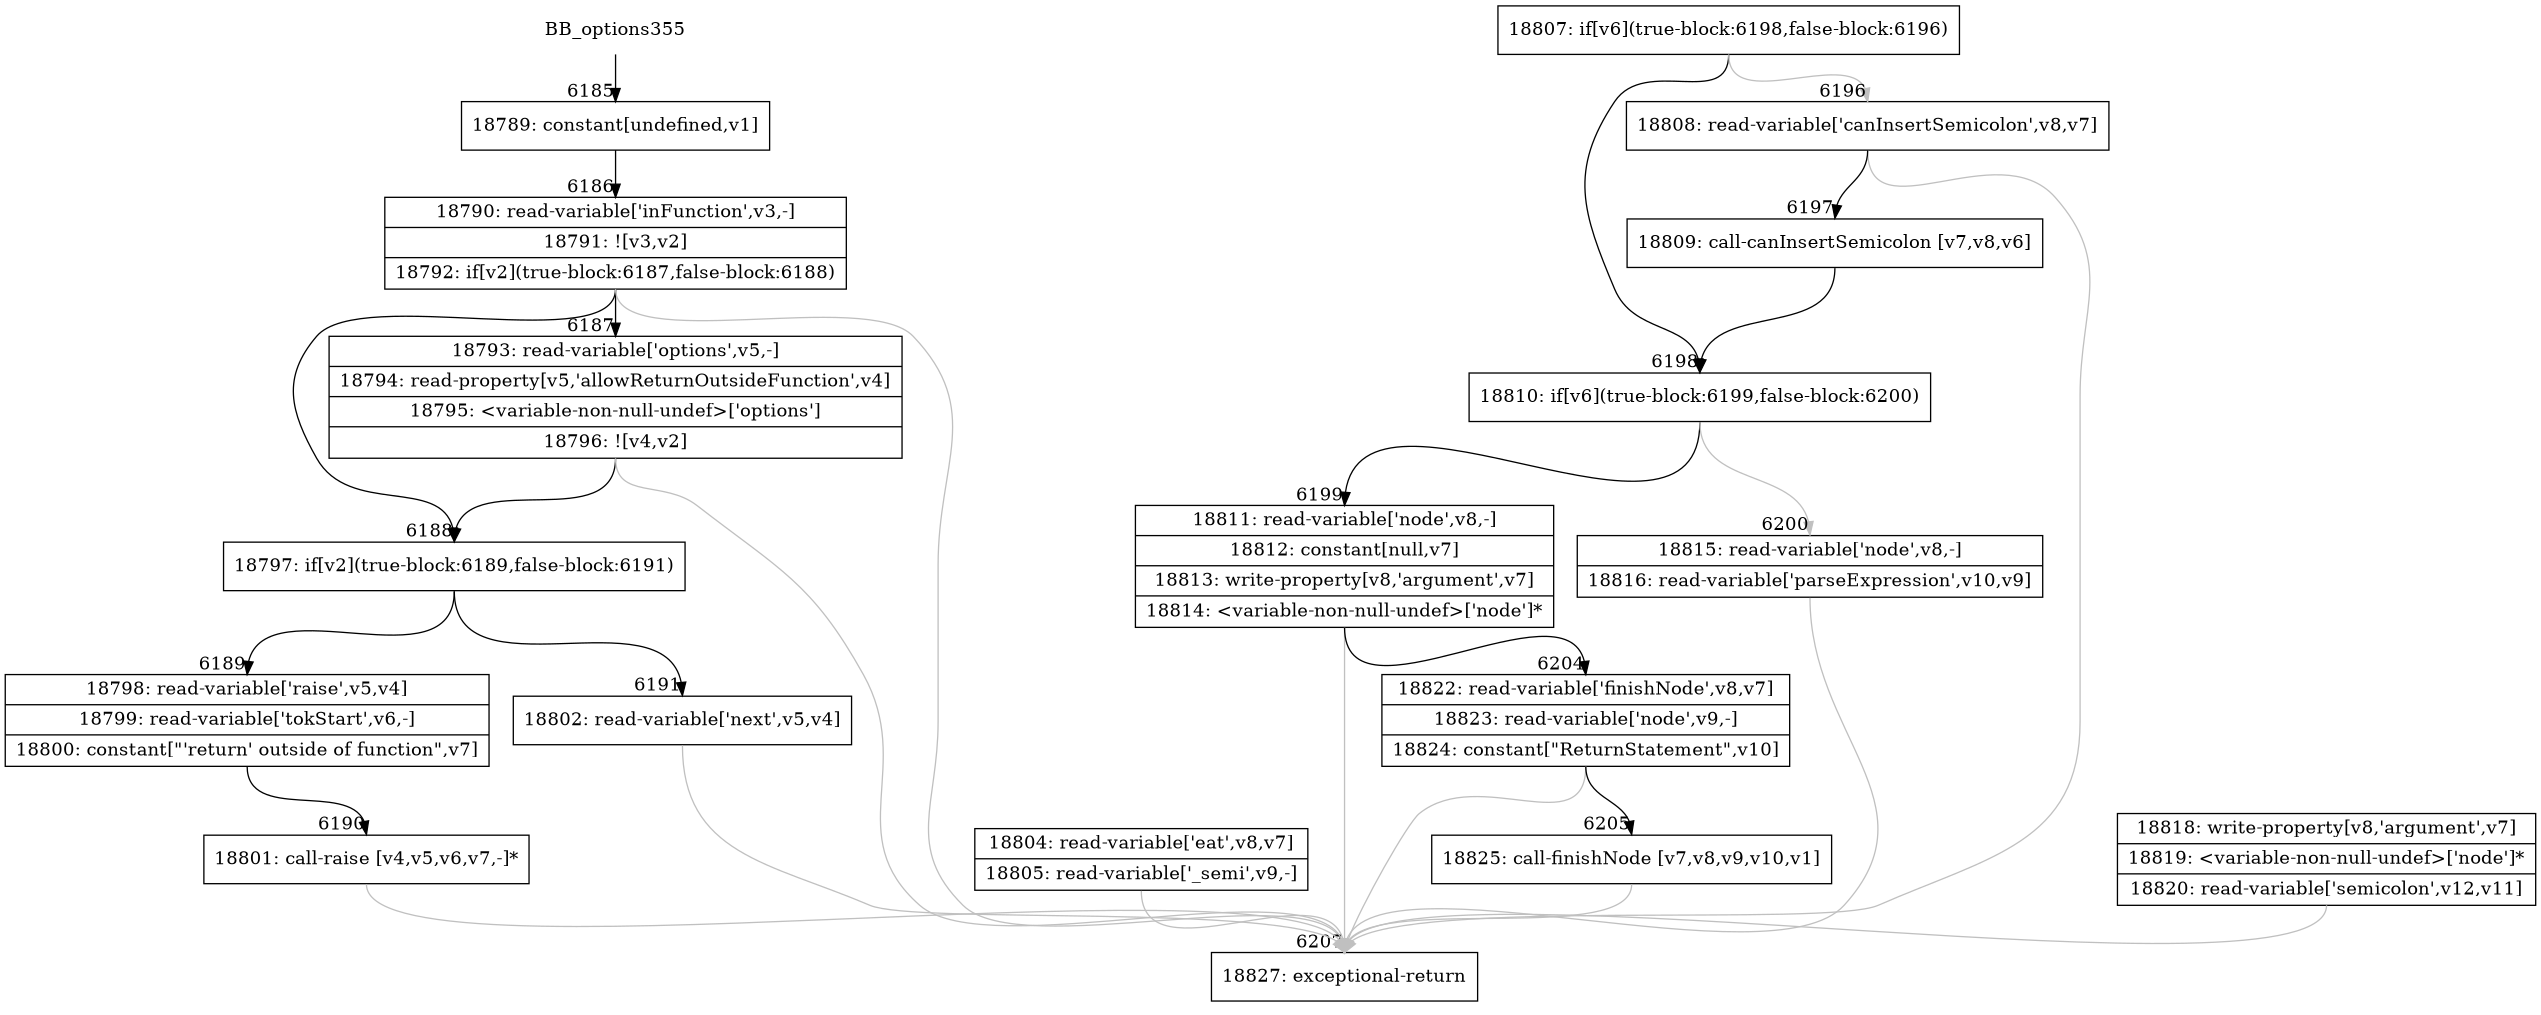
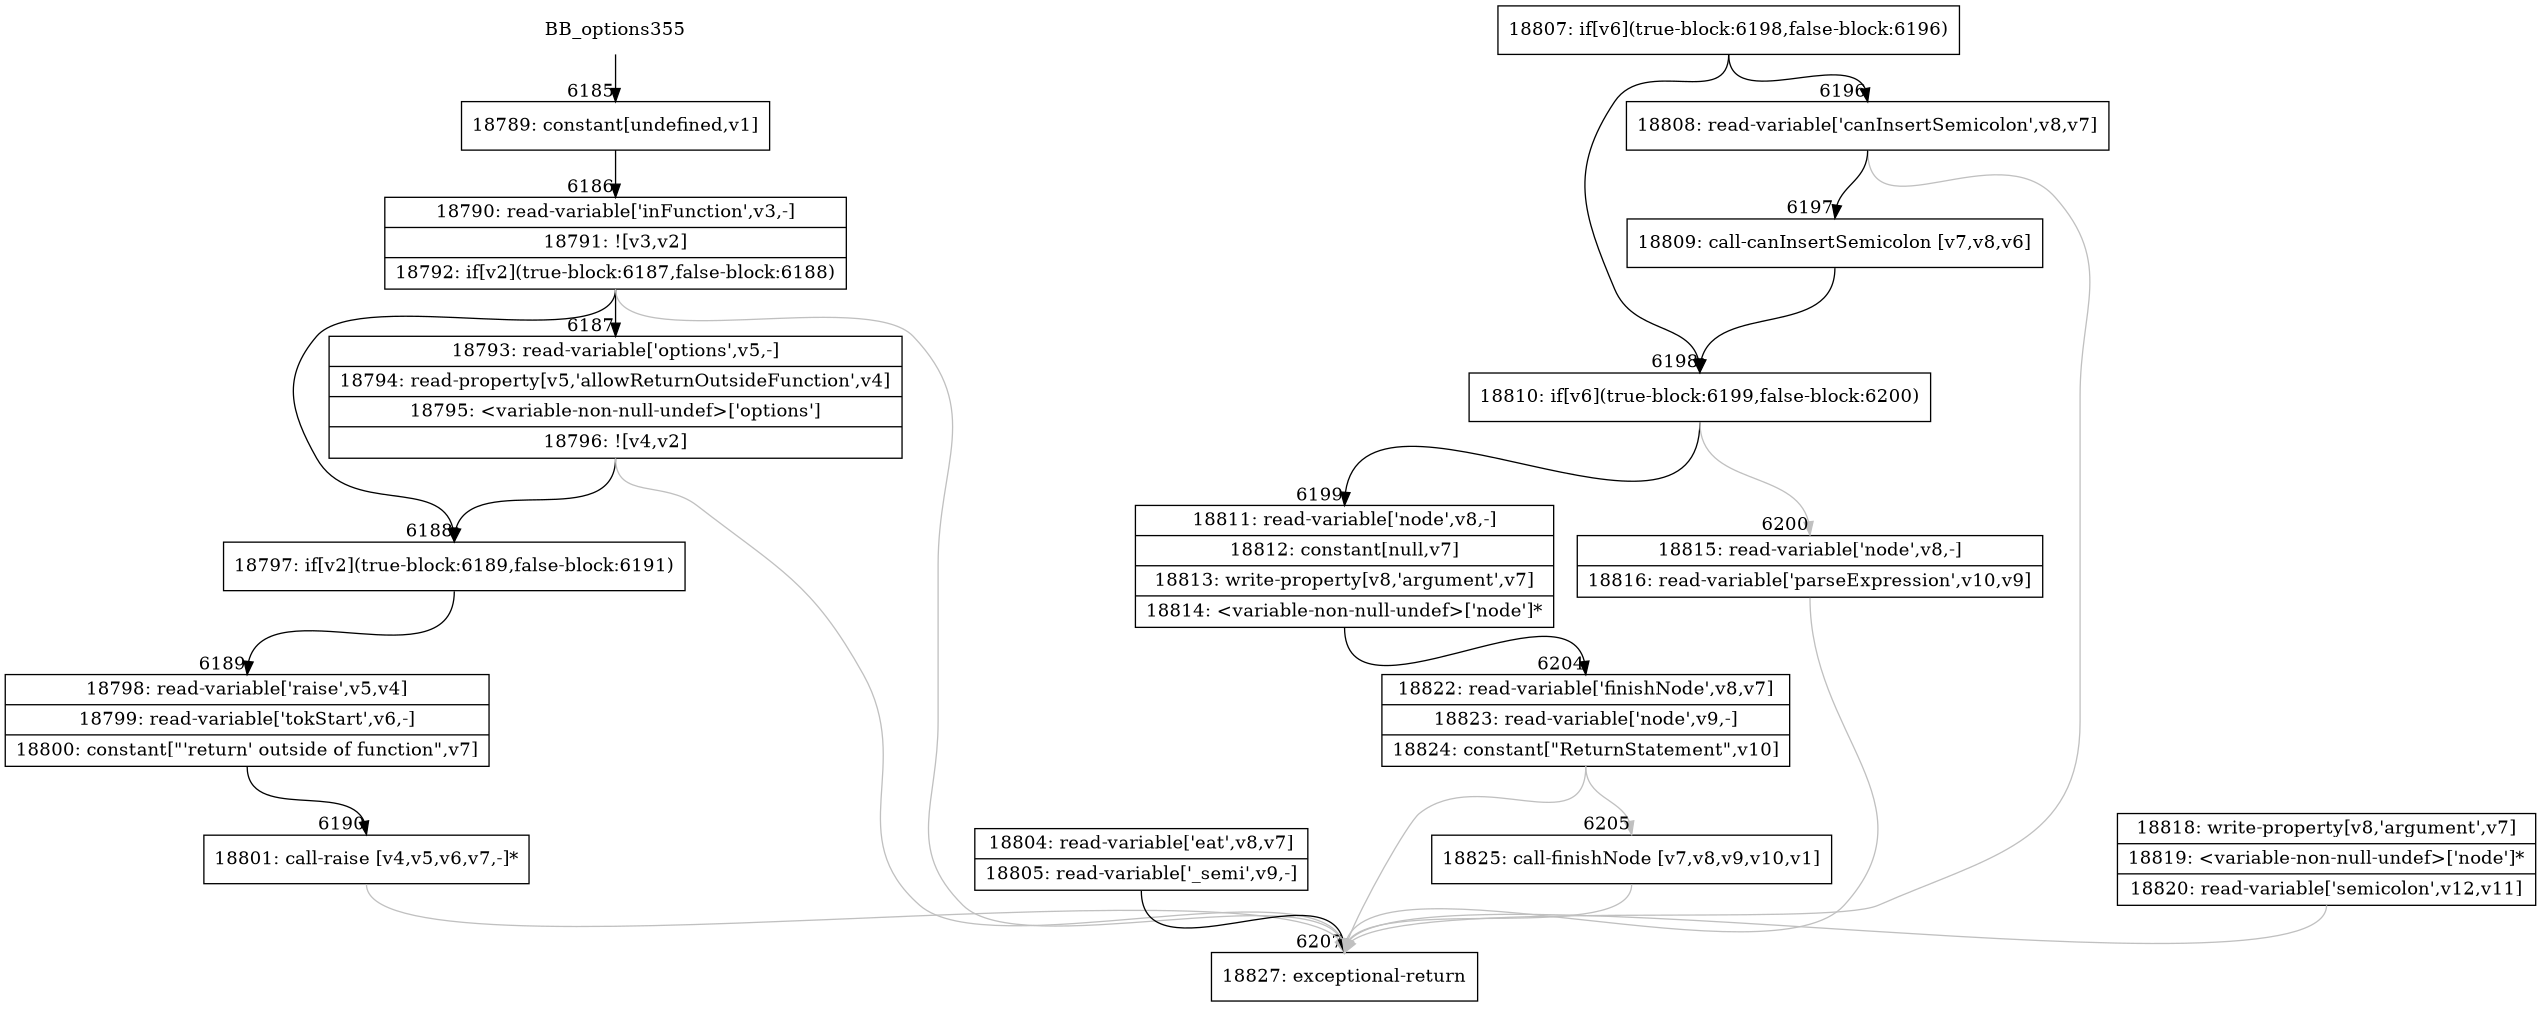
edge "18807: if[v6](true-block:6198,false-block:6196)" -> "18808: read-variable['canInsertSemicolon',v8,v7]": color gray -> black
node "18802: read-variable['next',v5,v4]": removed
edge "18811: read-variable['node',v8,-]" -> "18827: exceptional-return": removed
edge "18822: read-variable['finishNode',v8,v7]" -> "18825: call-finishNode [v7,v8,v9,v10,v1]": color black -> gray
edge "18804: read-variable['eat',v8,v7]" -> "18827: exceptional-return": color gray -> black
